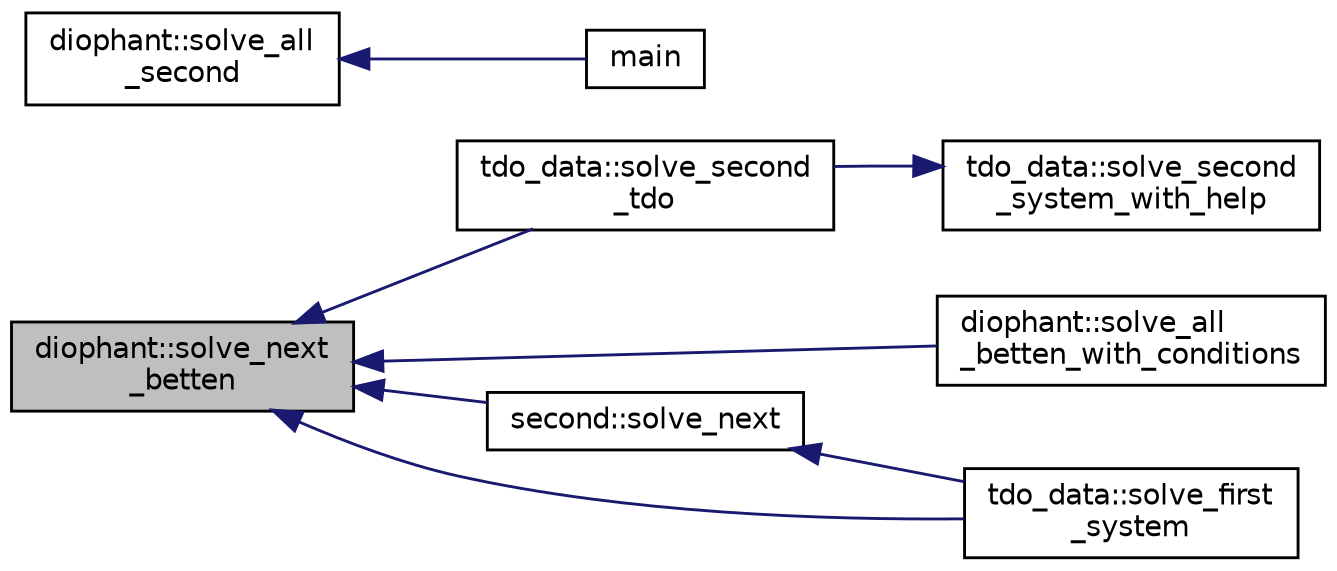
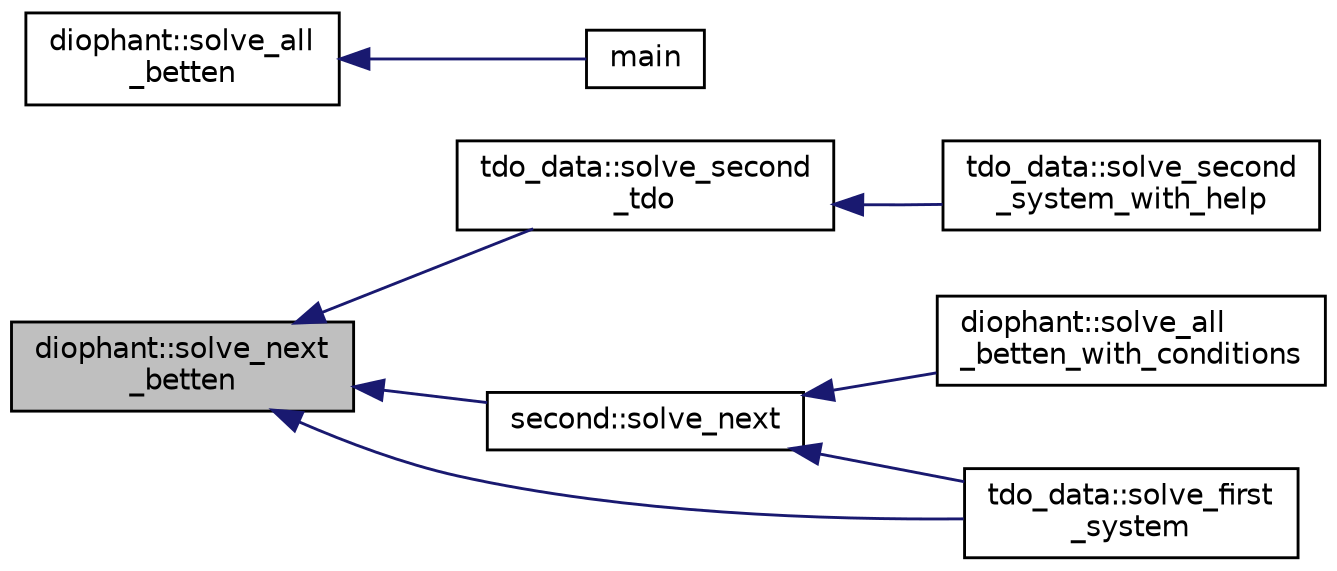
node "diophant::solve_all _second": label "diophant::solve_all _second" -> "diophant::solve_all _betten"
edge "tdo_data::solve_second _tdo" -> "tdo_data::solve_second _system_with_help": reversed
edge "diophant::solve_all _betten_with_conditions" -> "diophant::solve_next _betten": now "diophant::solve_all _betten_with_conditions" -> "second::solve_next"
